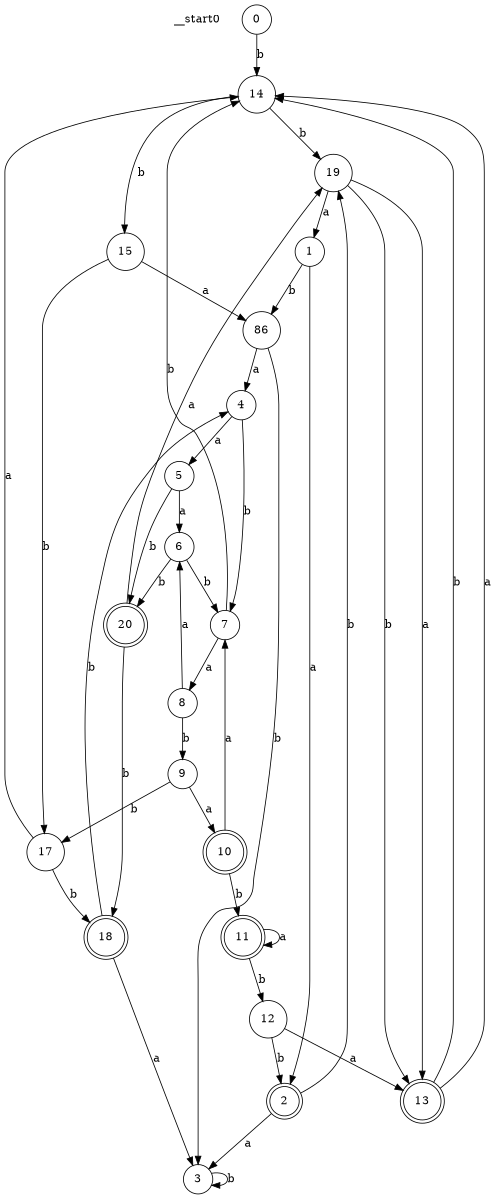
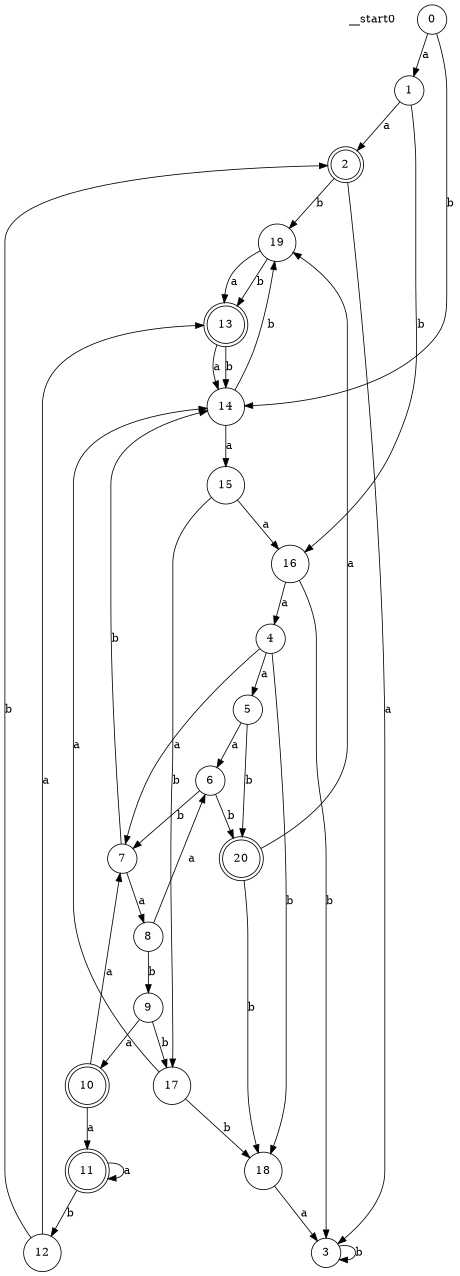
edge "14" -> "15": label "b" -> "a"
edge "19" -> "1": now "0" -> "1"
node "86": label "86" -> "16"
edge "4" -> "7": label "b" -> "a"
edge "18" -> "4": reversed
edge "10" -> "11": label "b" -> "a"
node "18": shape doublecircle -> circle
